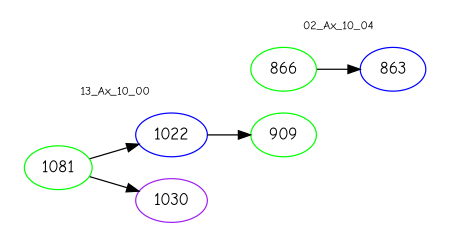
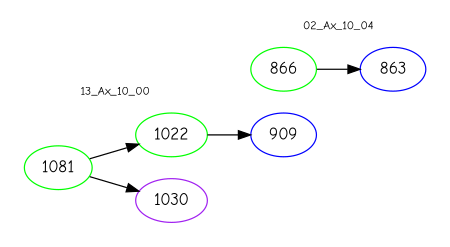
node "1022": color blue -> green
node "909": color green -> blue
